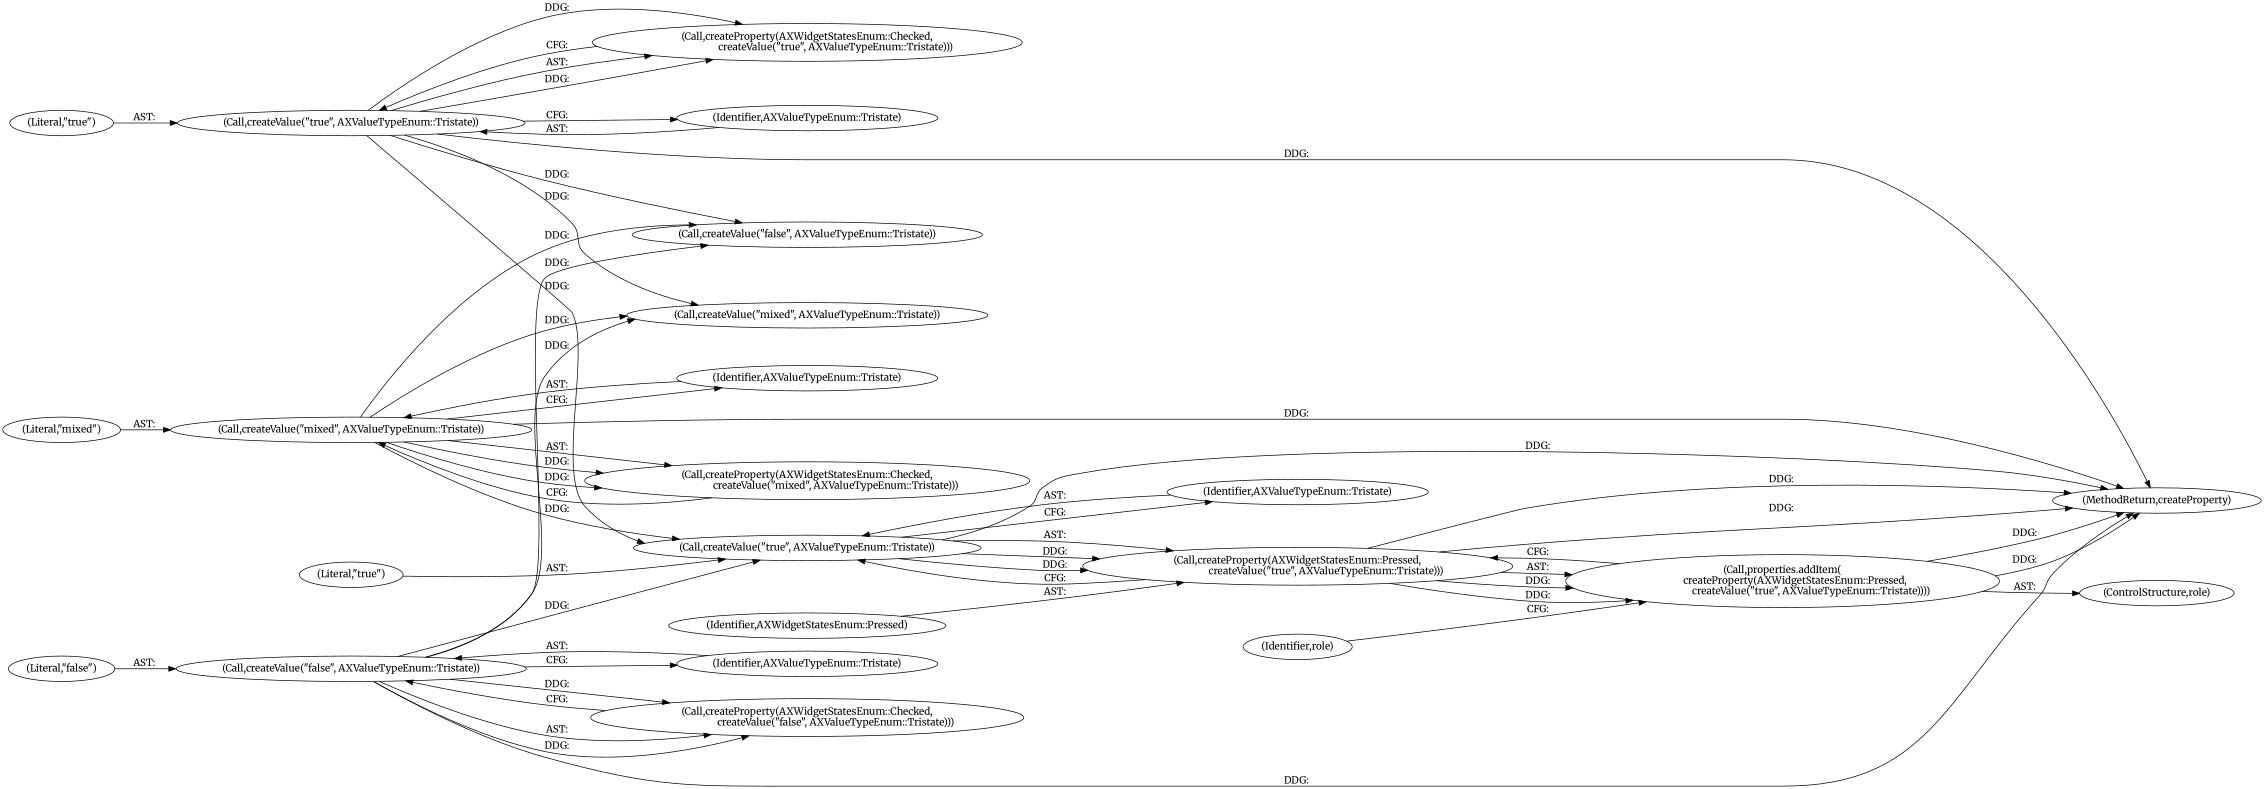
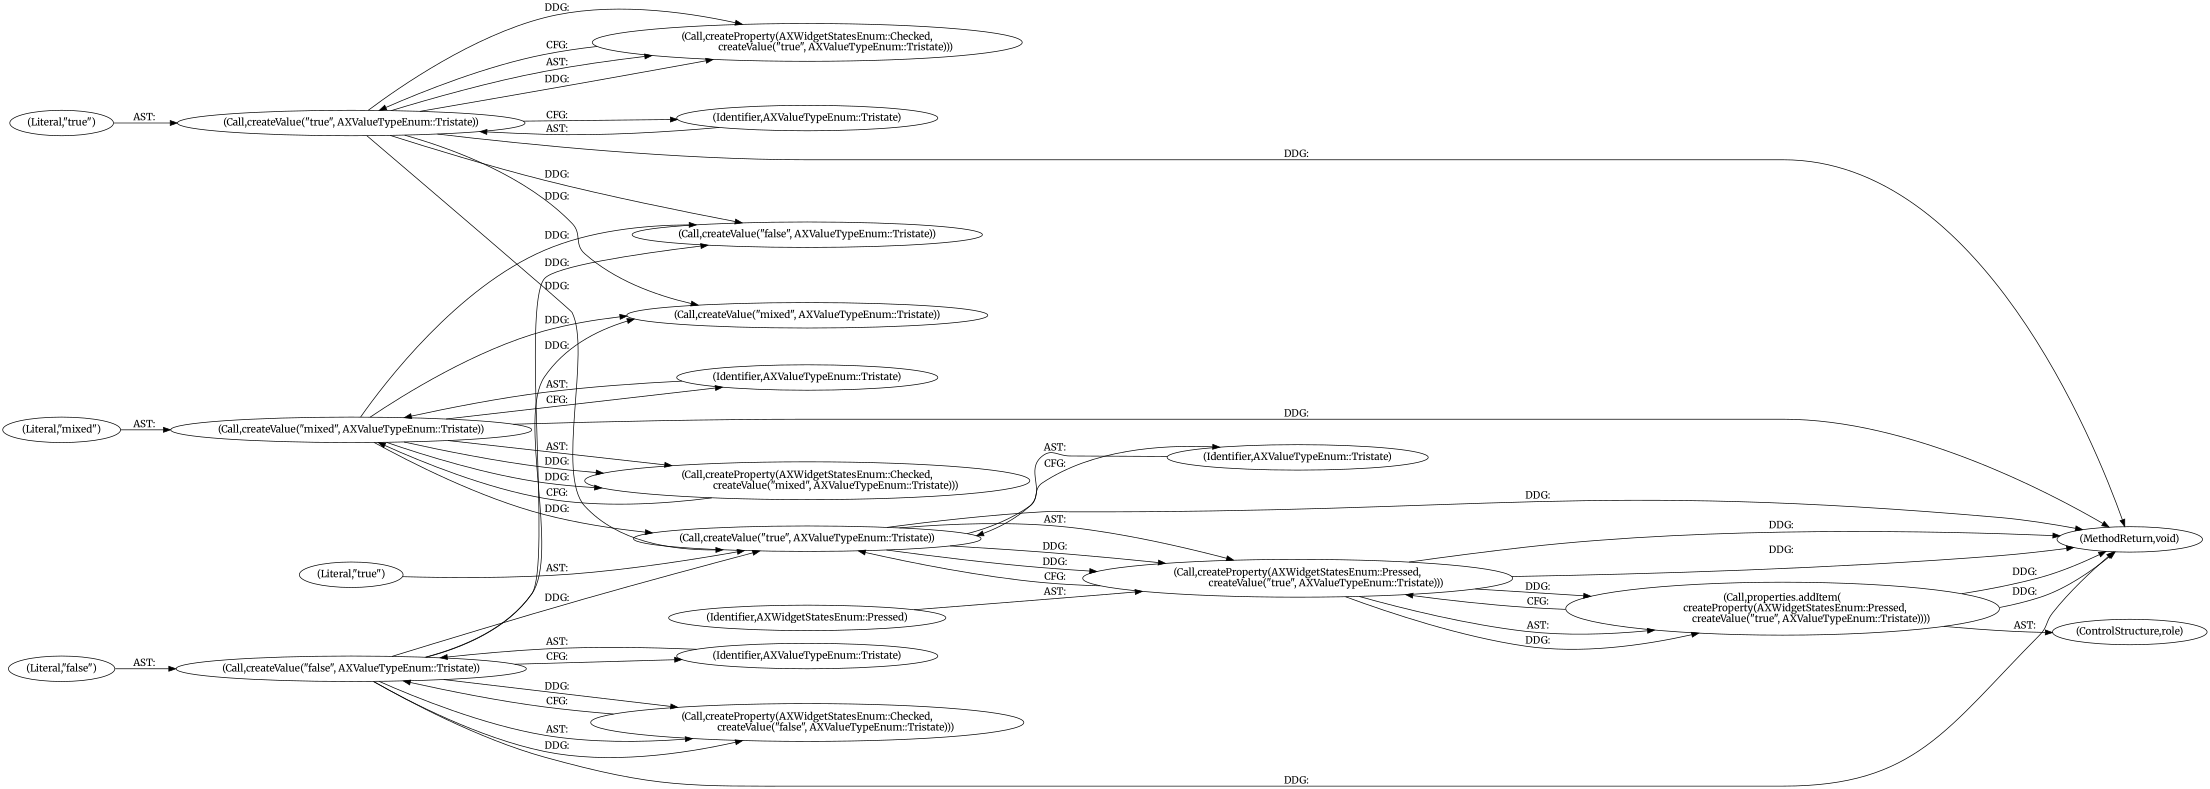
node "(MethodReturn,createProperty)": label "(MethodReturn,createProperty)" -> "(MethodReturn,void)"
node "(Identifier,role)": removed
